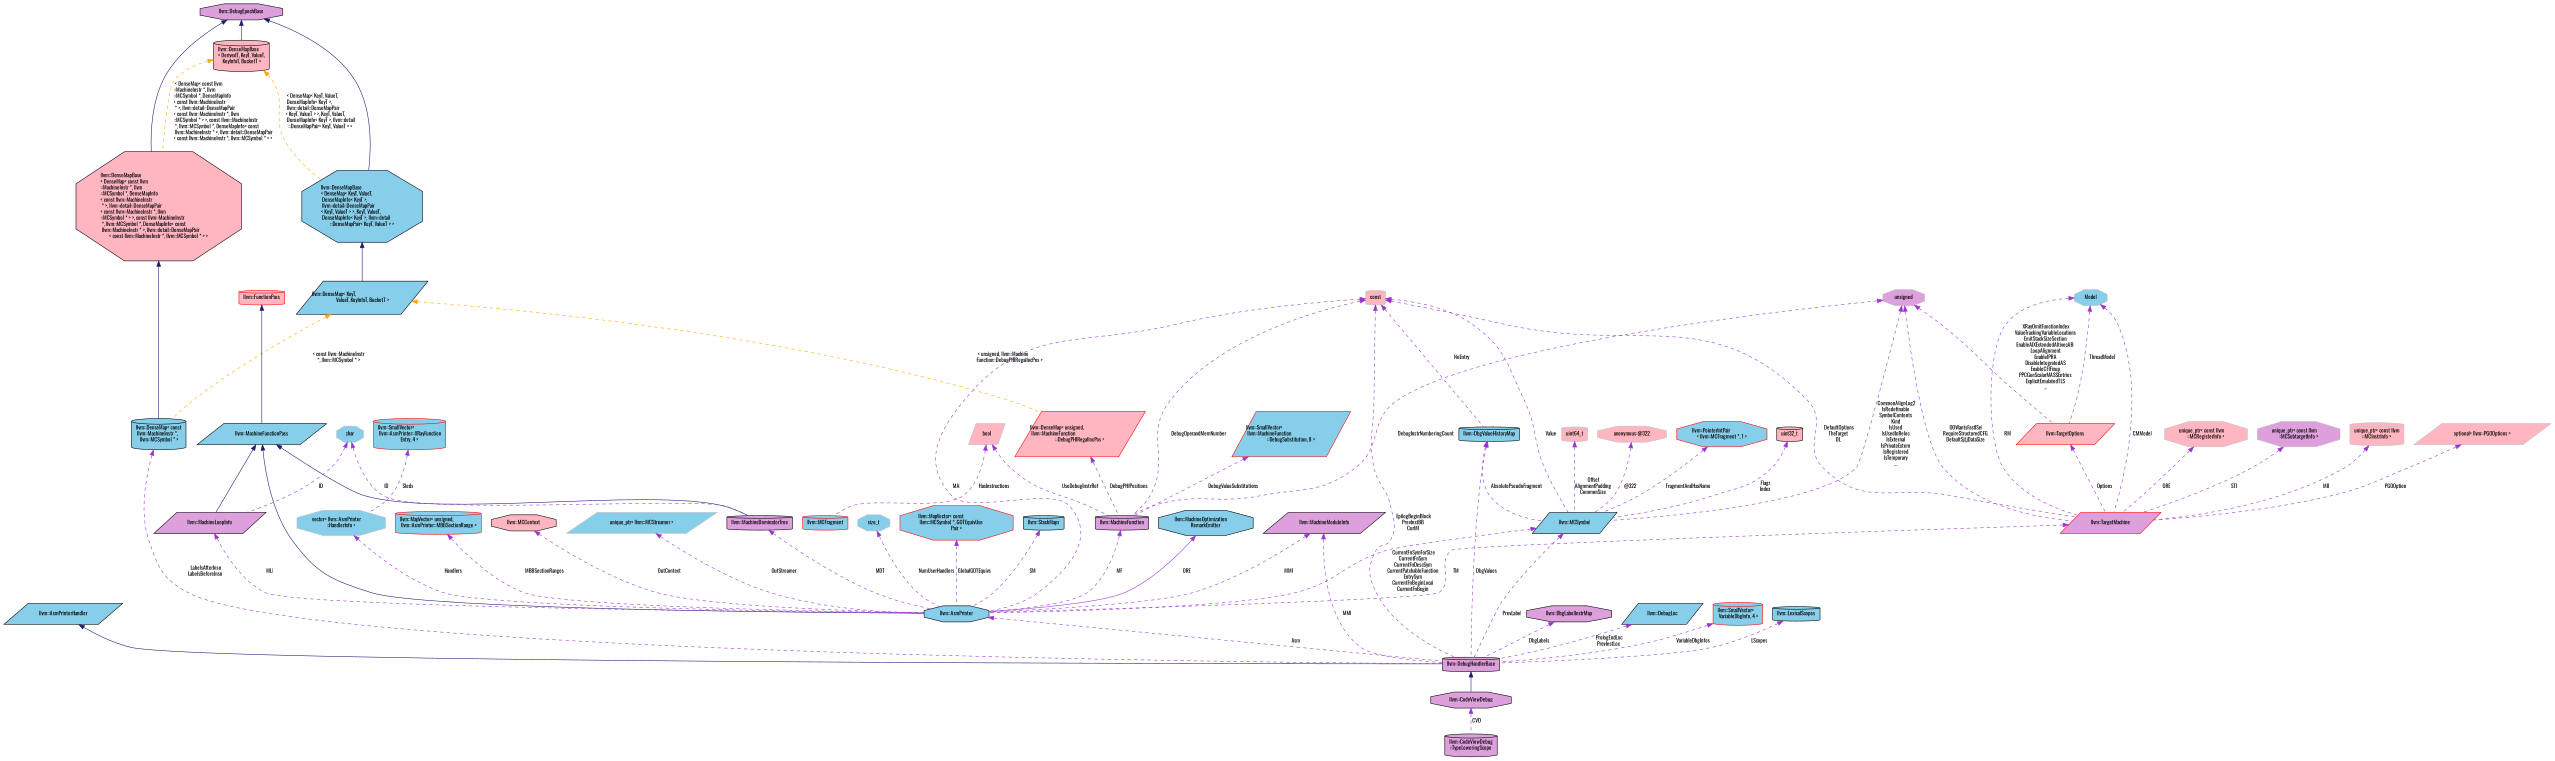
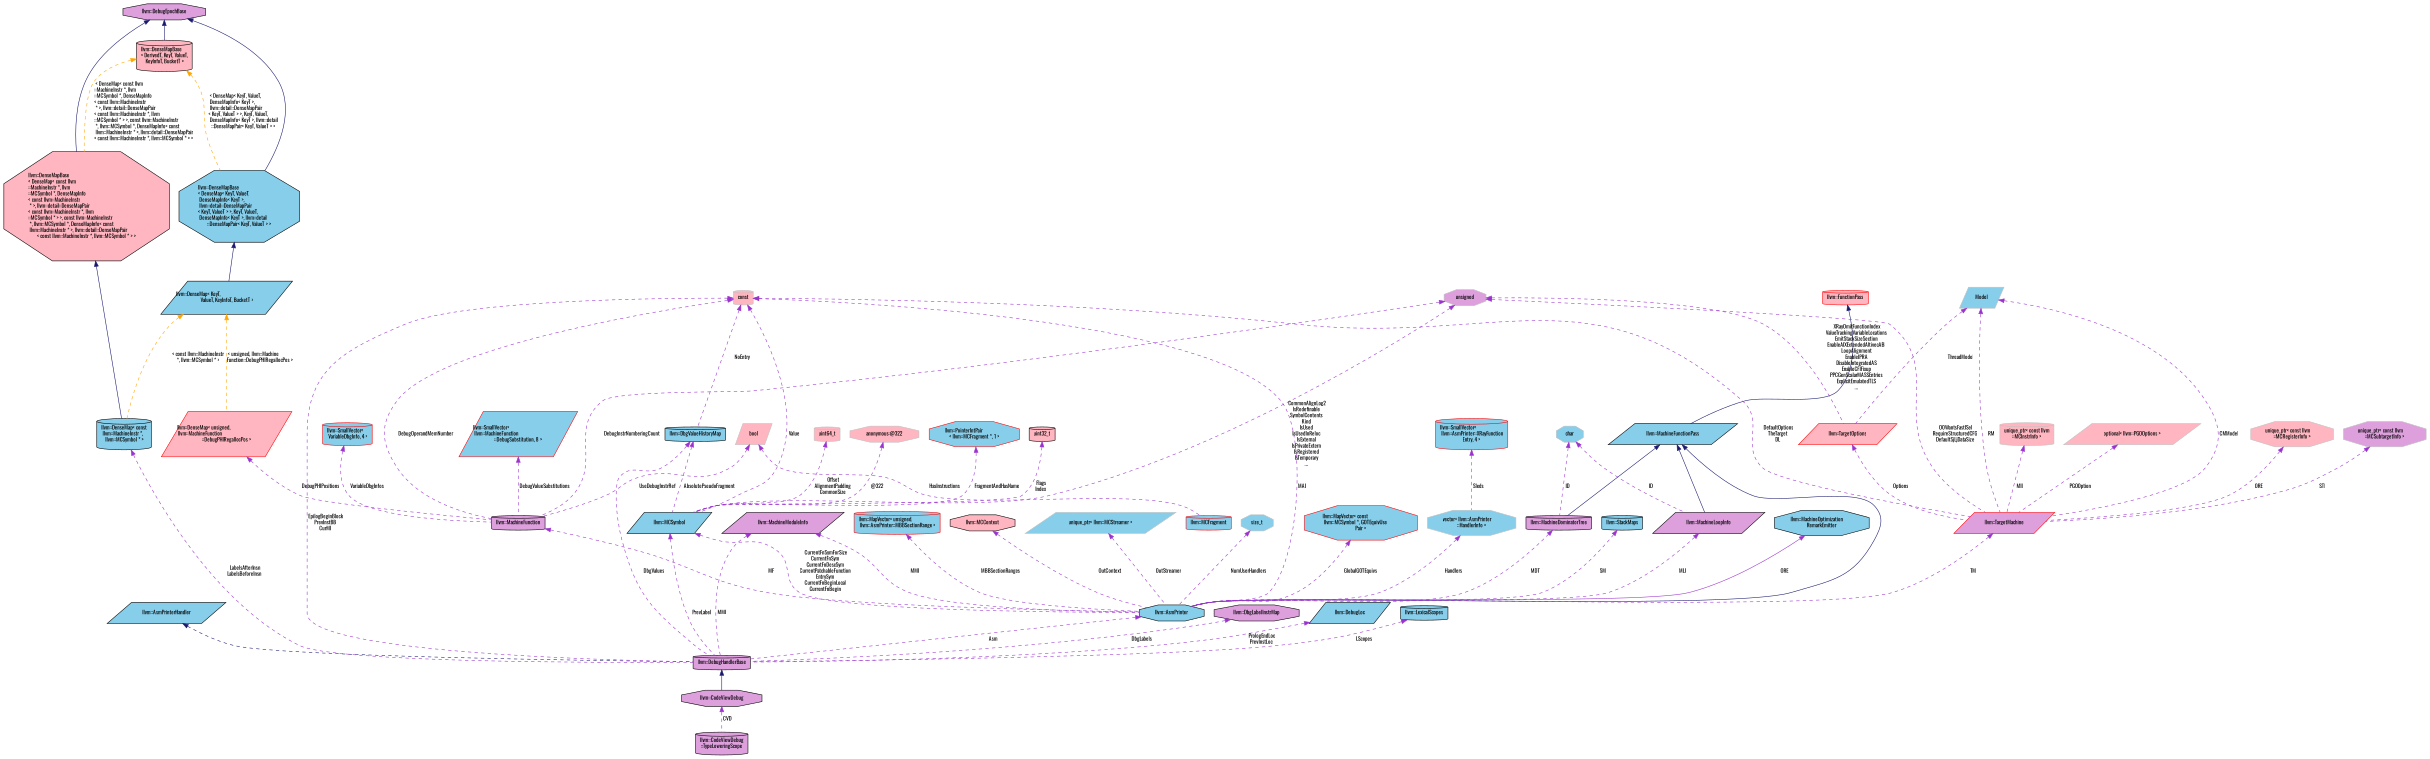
node "Model": shape octagon -> parallelogram
edge "llvm::DebugHandlerBase" -> "llvm::SmallVector< VariableDbgInfo, 4 >": now "llvm::MachineFunction" -> "llvm::SmallVector< VariableDbgInfo, 4 >"
edge "llvm::DebugHandlerBase" -> "llvm::AsmPrinterHandler": style solid -> dashed
